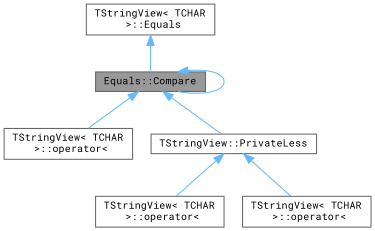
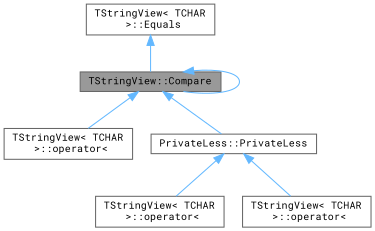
node "Equals::Compare": label "Equals::Compare" -> "TStringView::Compare"
node "TStringView::PrivateLess": label "TStringView::PrivateLess" -> "PrivateLess::PrivateLess"
